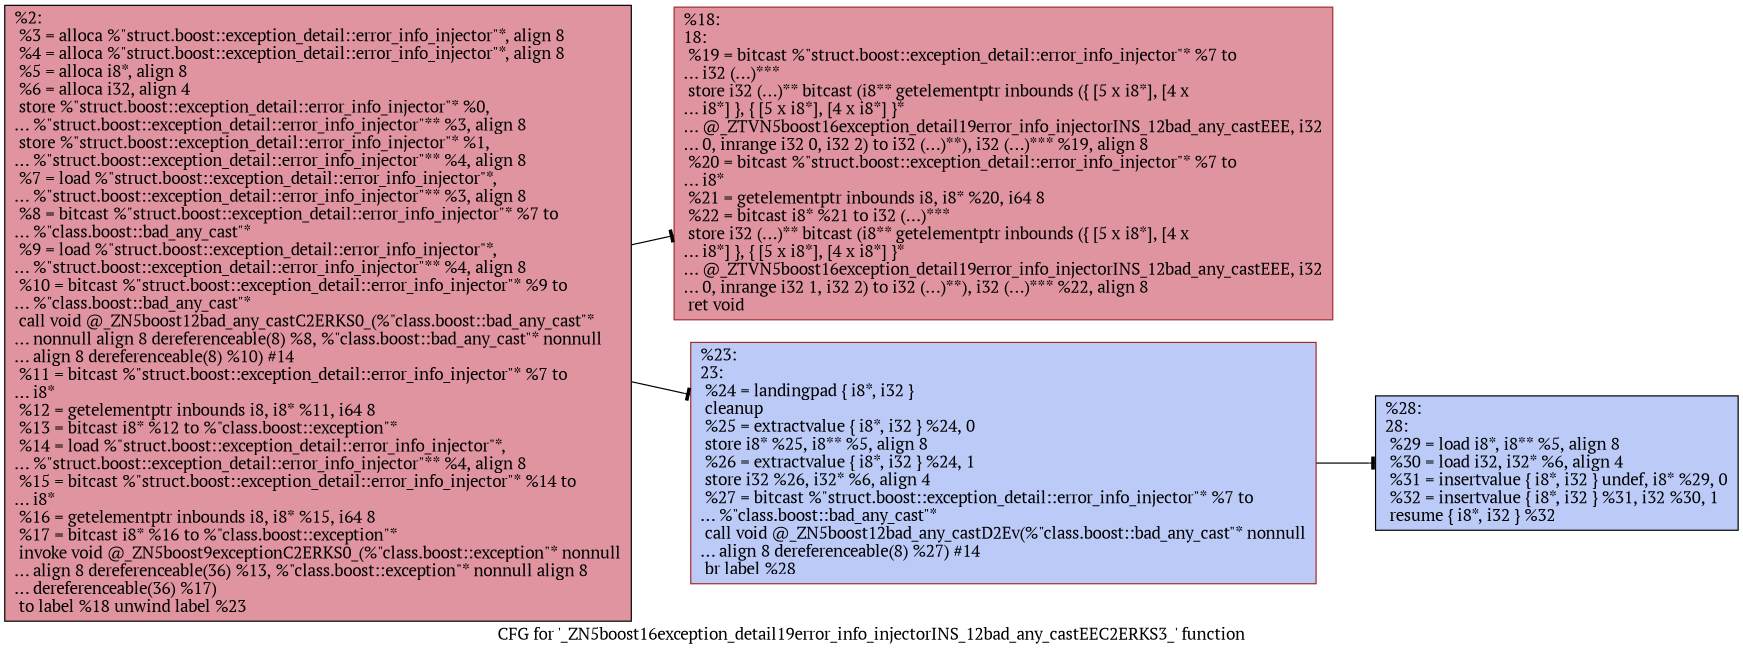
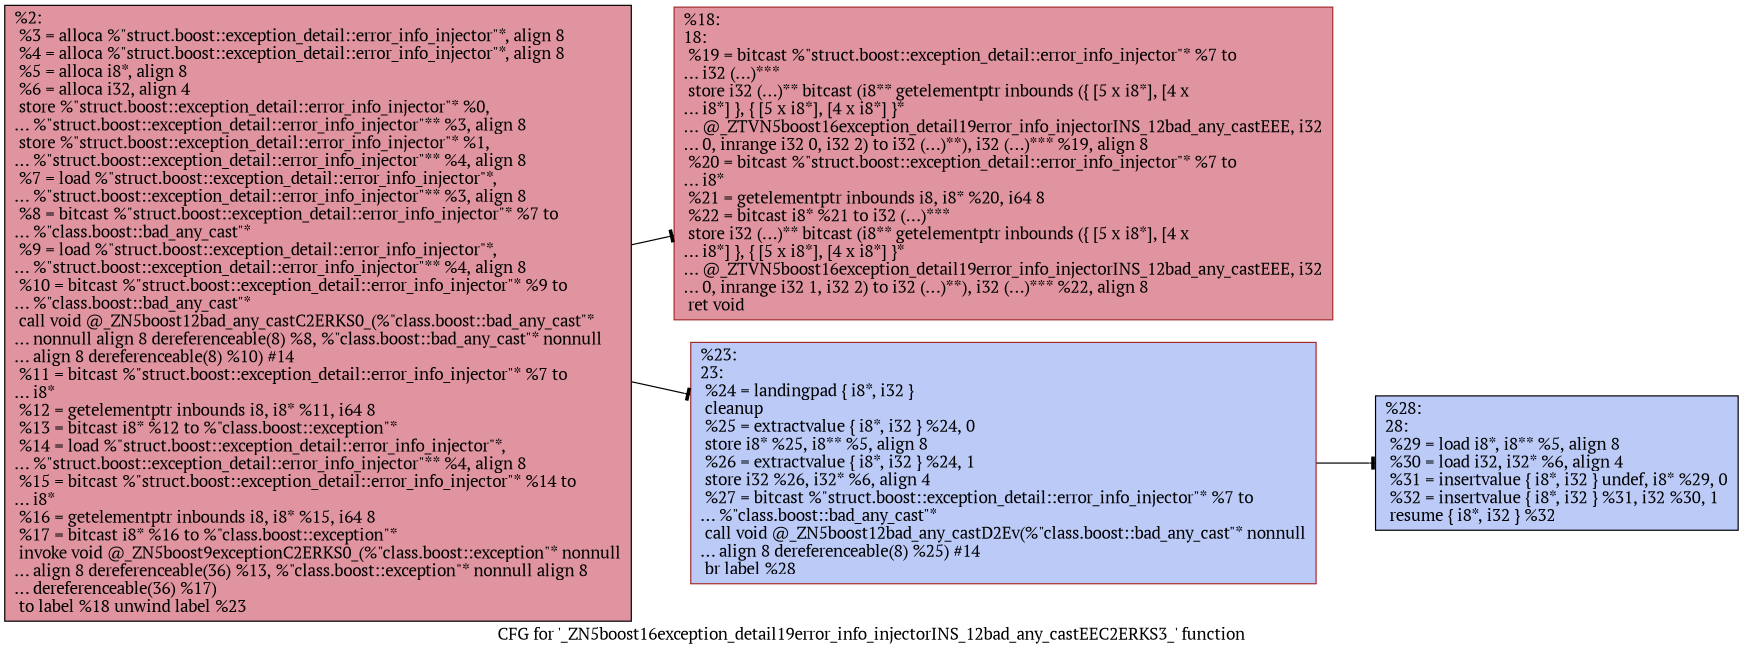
node "%23:": text "... align 8 dereferenceable(8) %27) #14" -> "... align 8 dereferenceable(8) %25) #14"
